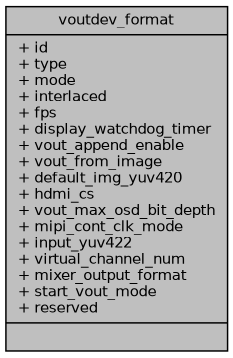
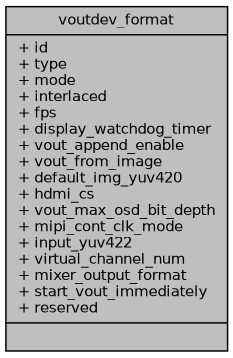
node "voutdev_format": text "+ start_vout_mode" -> "+ start_vout_immediately"
